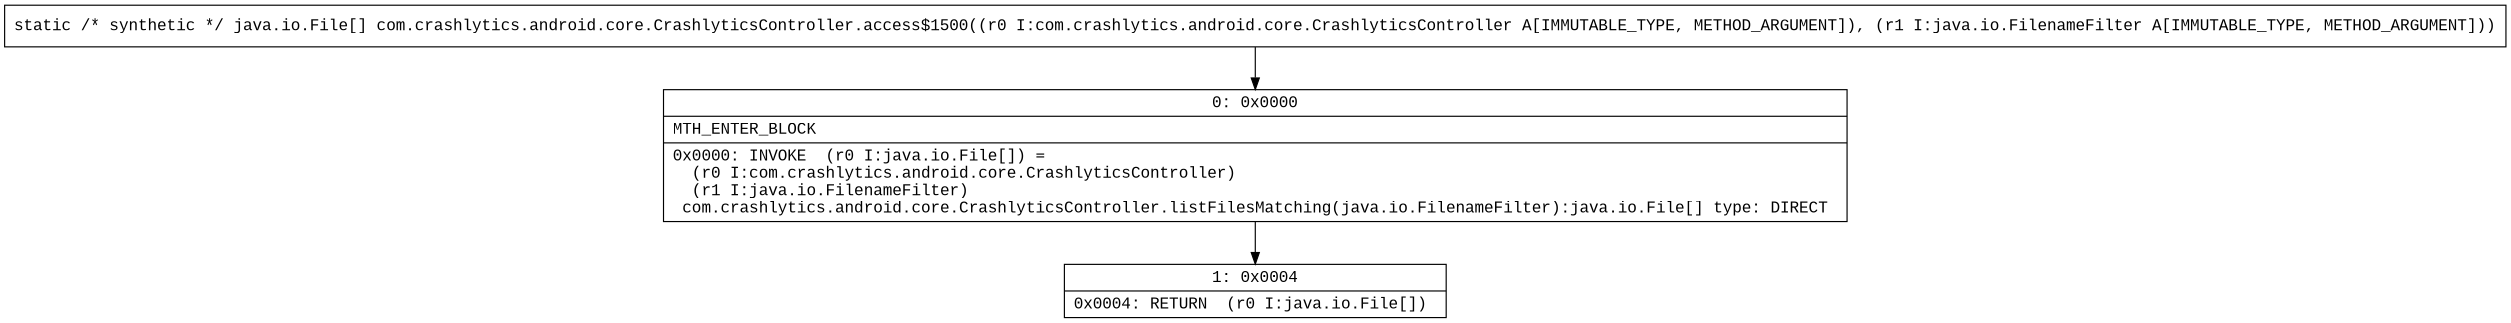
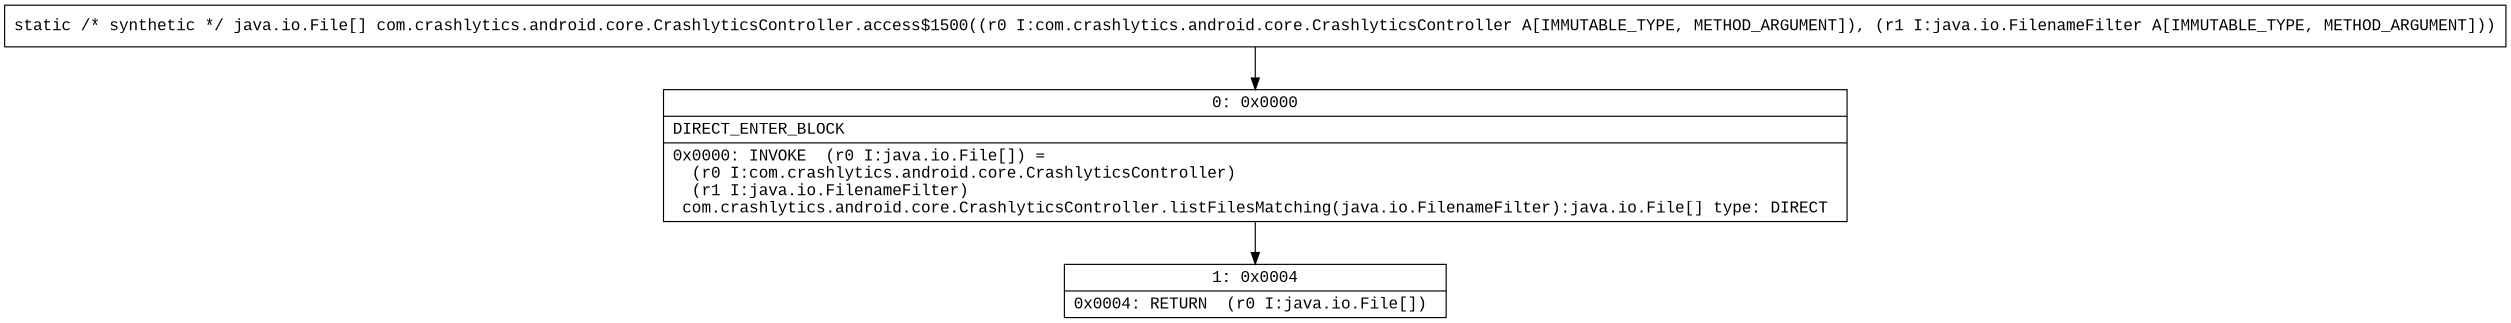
node "0: 0x0000": text "MTH_ENTER_BLOCK" -> "DIRECT_ENTER_BLOCK"
